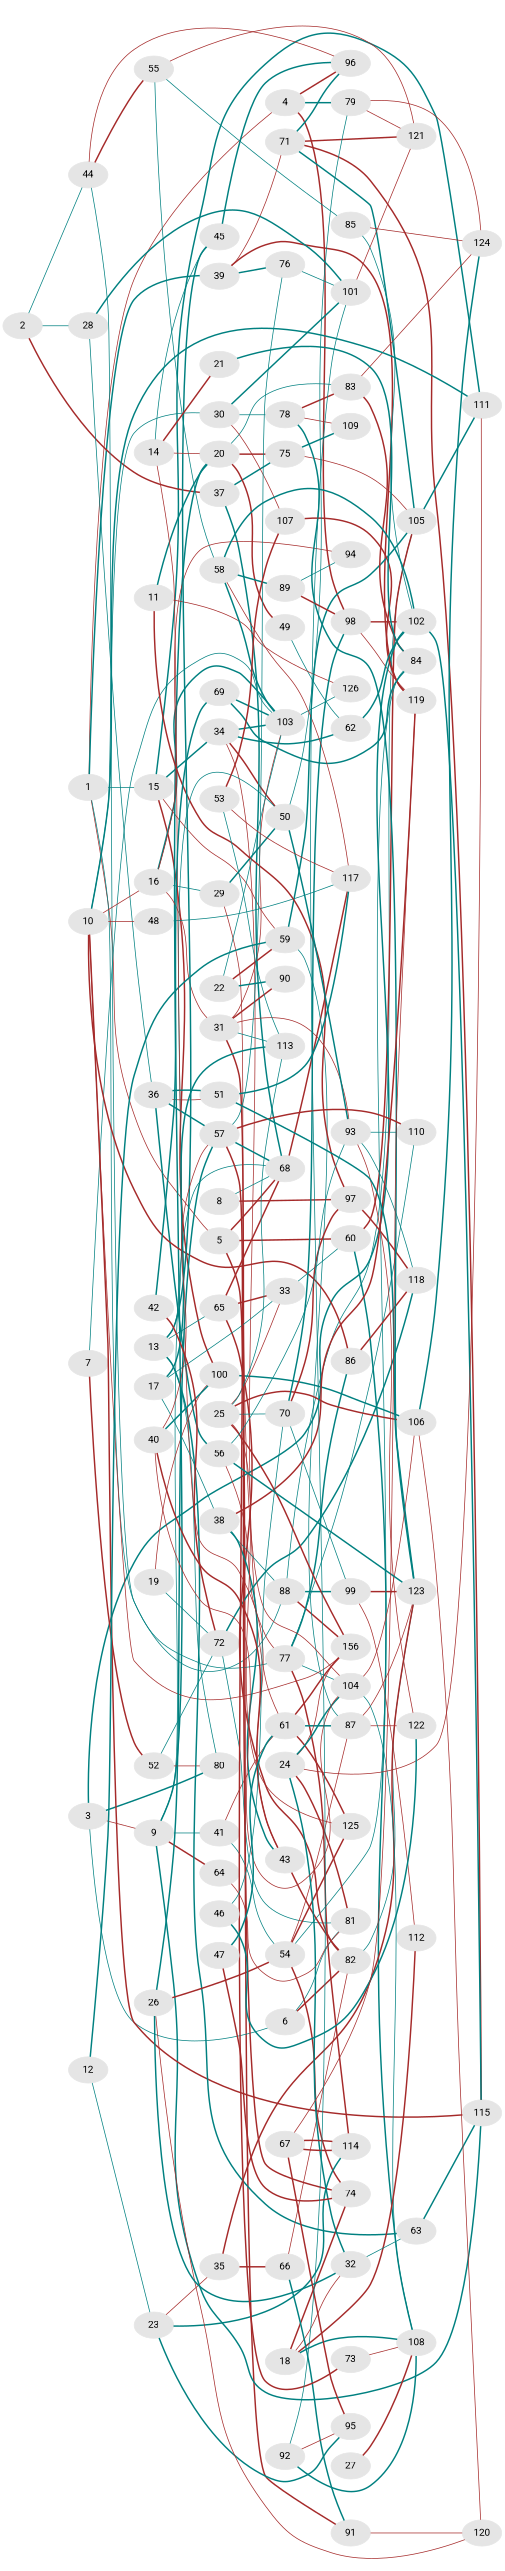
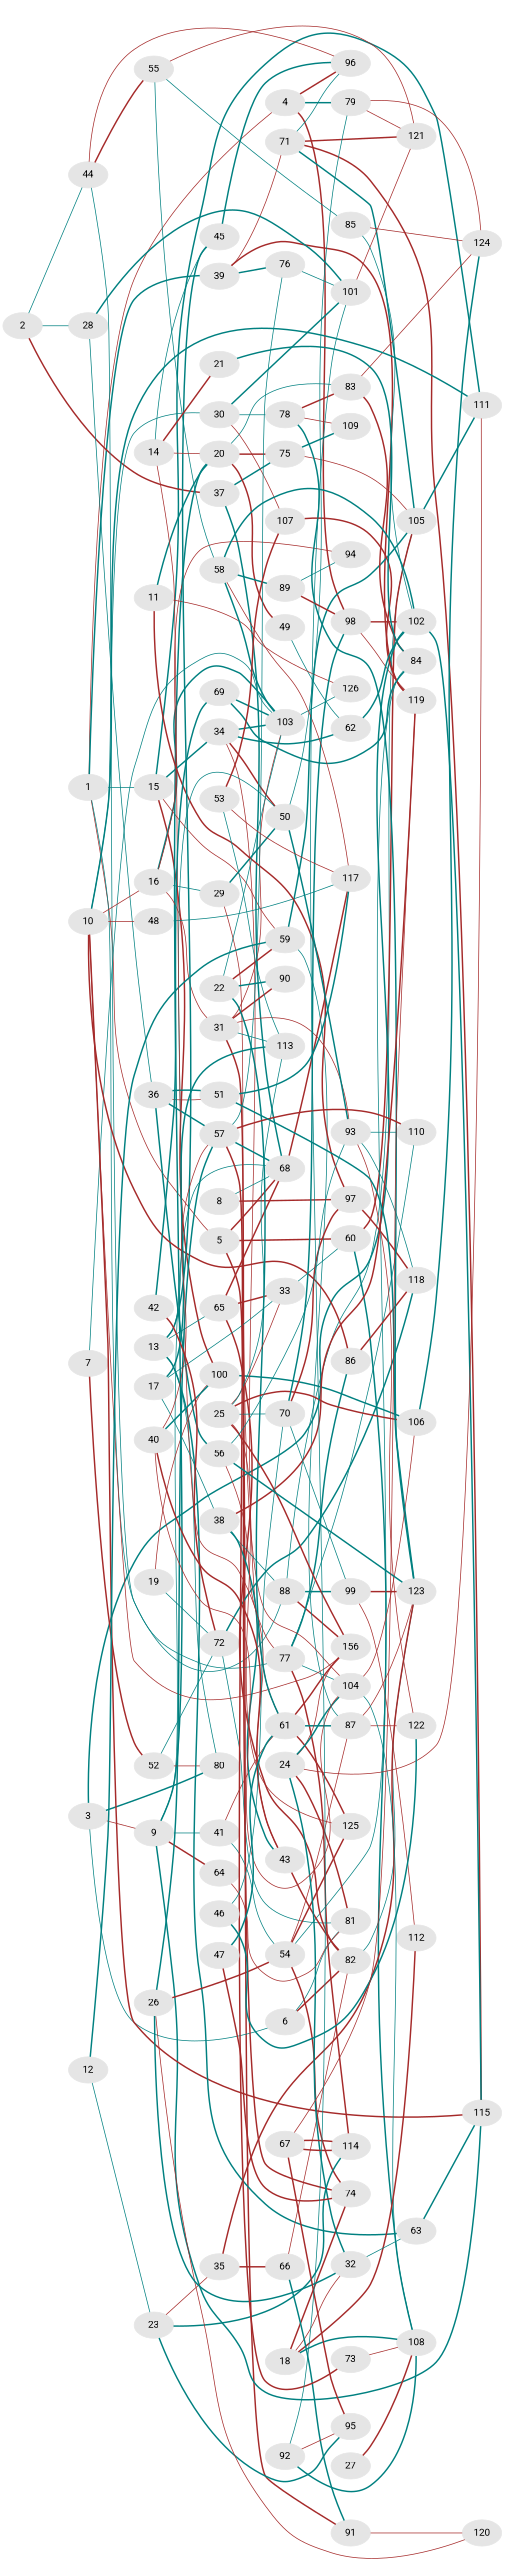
edge "96" -- "71": style bold -> solid
edge "22" -- "61": added
edge "106" -- "120": removed
